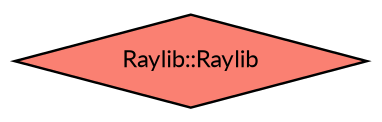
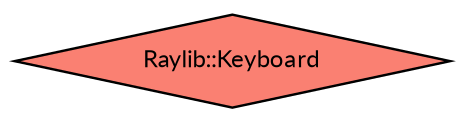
node "Raylib::Raylib": label "Raylib::Raylib" -> "Raylib::Keyboard"
